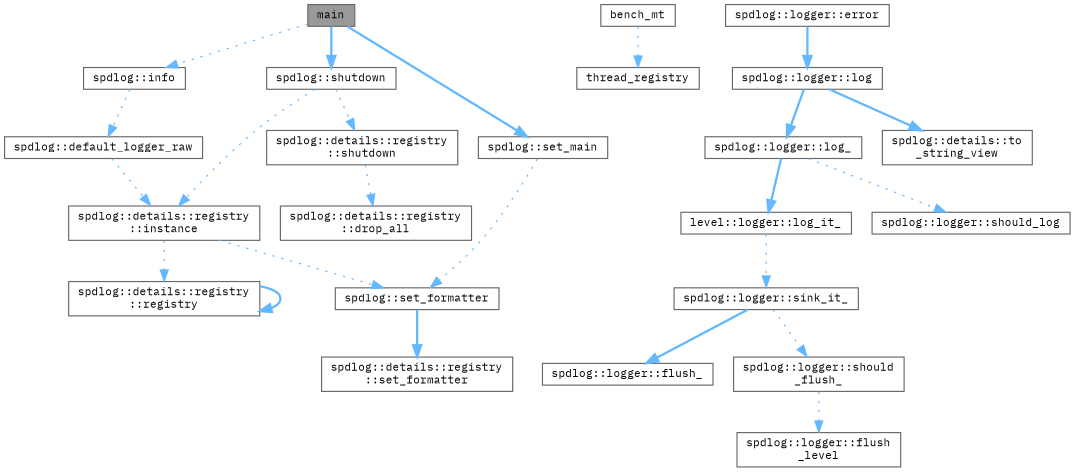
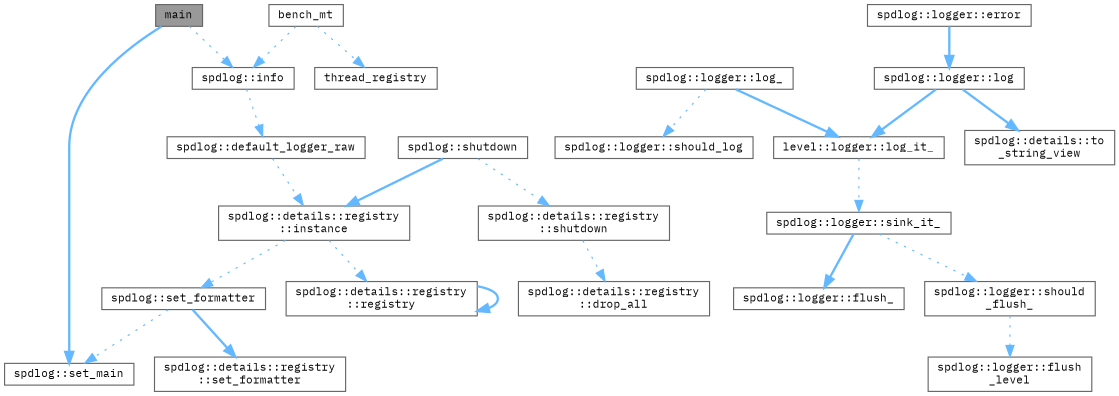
edge "main" -> "spdlog::shutdown": removed
edge "bench_mt" -> "spdlog::info": added
edge "spdlog::logger::log" -> "spdlog::logger::log_": now "spdlog::logger::log" -> "level::logger::log_it_"
edge "spdlog::shutdown" -> "spdlog::details::registry ::instance": style dotted -> bold
edge "spdlog::set_main" -> "spdlog::set_formatter": reversed
